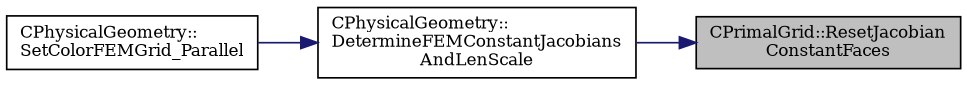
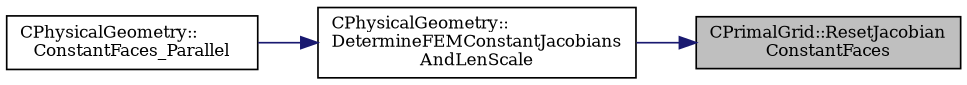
node "CPhysicalGeometry:: SetColorFEMGrid_Parallel": label "CPhysicalGeometry:: SetColorFEMGrid_Parallel" -> "CPhysicalGeometry:: ConstantFaces_Parallel"
